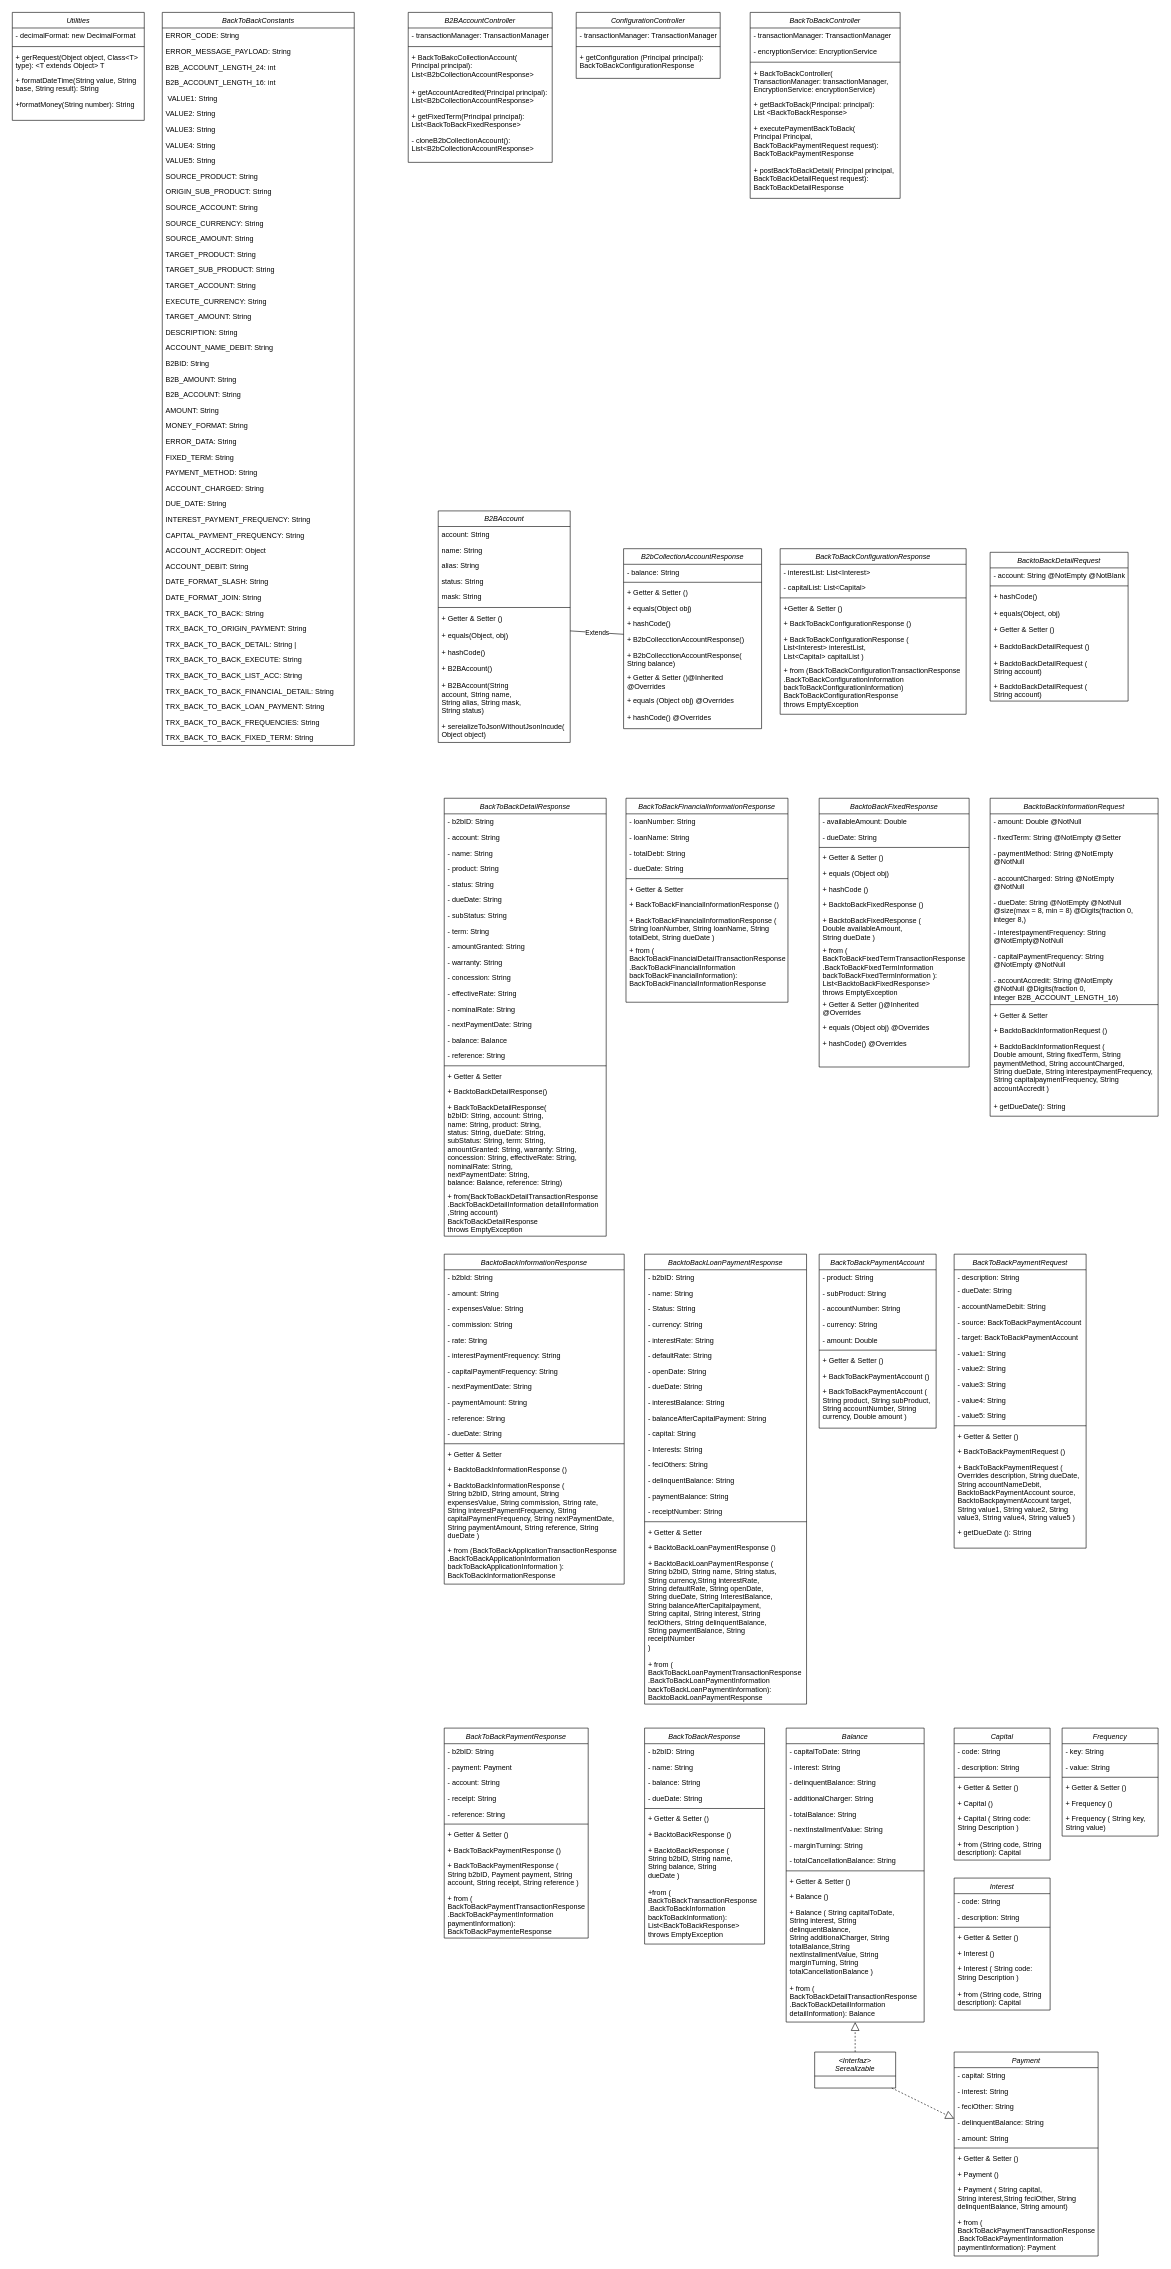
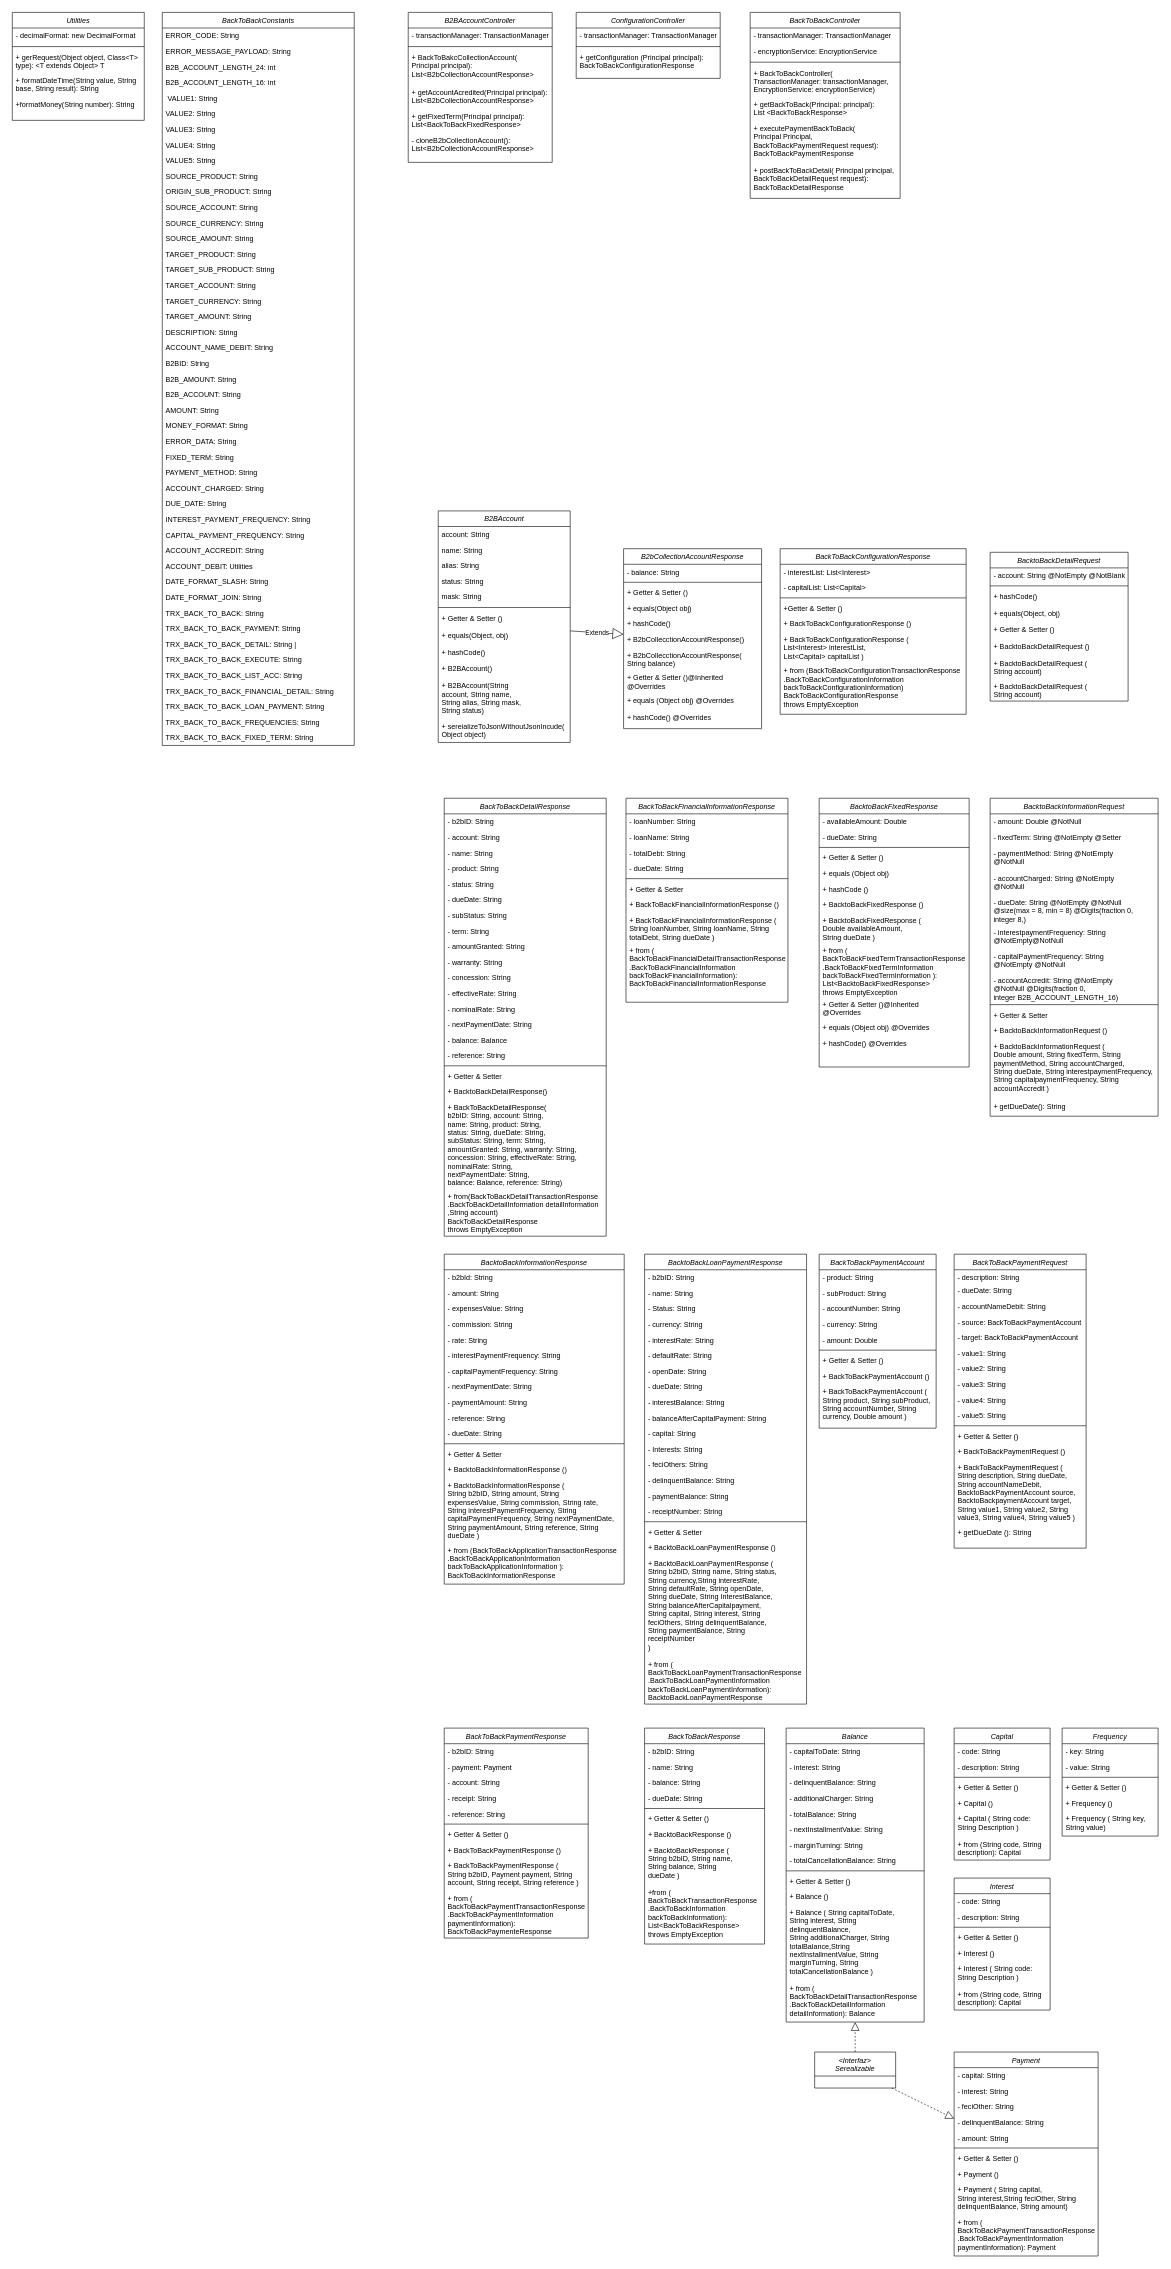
node "EXECUTE_CURRENCY: String": label "EXECUTE_CURRENCY: String" -> "TARGET_CURRENCY: String"
node "ACCOUNT_ACCREDIT: Object": label "ACCOUNT_ACCREDIT: Object" -> "ACCOUNT_ACCREDIT: String"
node "ACCOUNT_DEBIT: String": label "ACCOUNT_DEBIT: String" -> "ACCOUNT_DEBIT: Utilities"
node "TRX_BACK_TO_ORIGIN_PAYMENT: String": label "TRX_BACK_TO_ORIGIN_PAYMENT: String" -> "TRX_BACK_TO_BACK_PAYMENT: String"
edge "B2BAccount" -- "B2bCollectionAccountResponse": arrowhead none -> block
node "+ BackToBackPaymentRequest ( Overrides description, String dueDate, String accountNameDebit, BacktoBackPaymentAccount source, BacktoBackpaymentAccount target, String value1, String value2, String value3, String value4, String value5 )": label "+ BackToBackPaymentRequest ( Overrides description, String dueDate, String accountNameDebit, BacktoBackPaymentAccount source, BacktoBackpaymentAccount target, String value1, String value2, String value3, String value4, String value5 )" -> "+ BackToBackPaymentRequest ( String description, String dueDate, String accountNameDebit, BacktoBackPaymentAccount source, BacktoBackpaymentAccount target, String value1, String value2, String value3, String value4, String value5 )"
